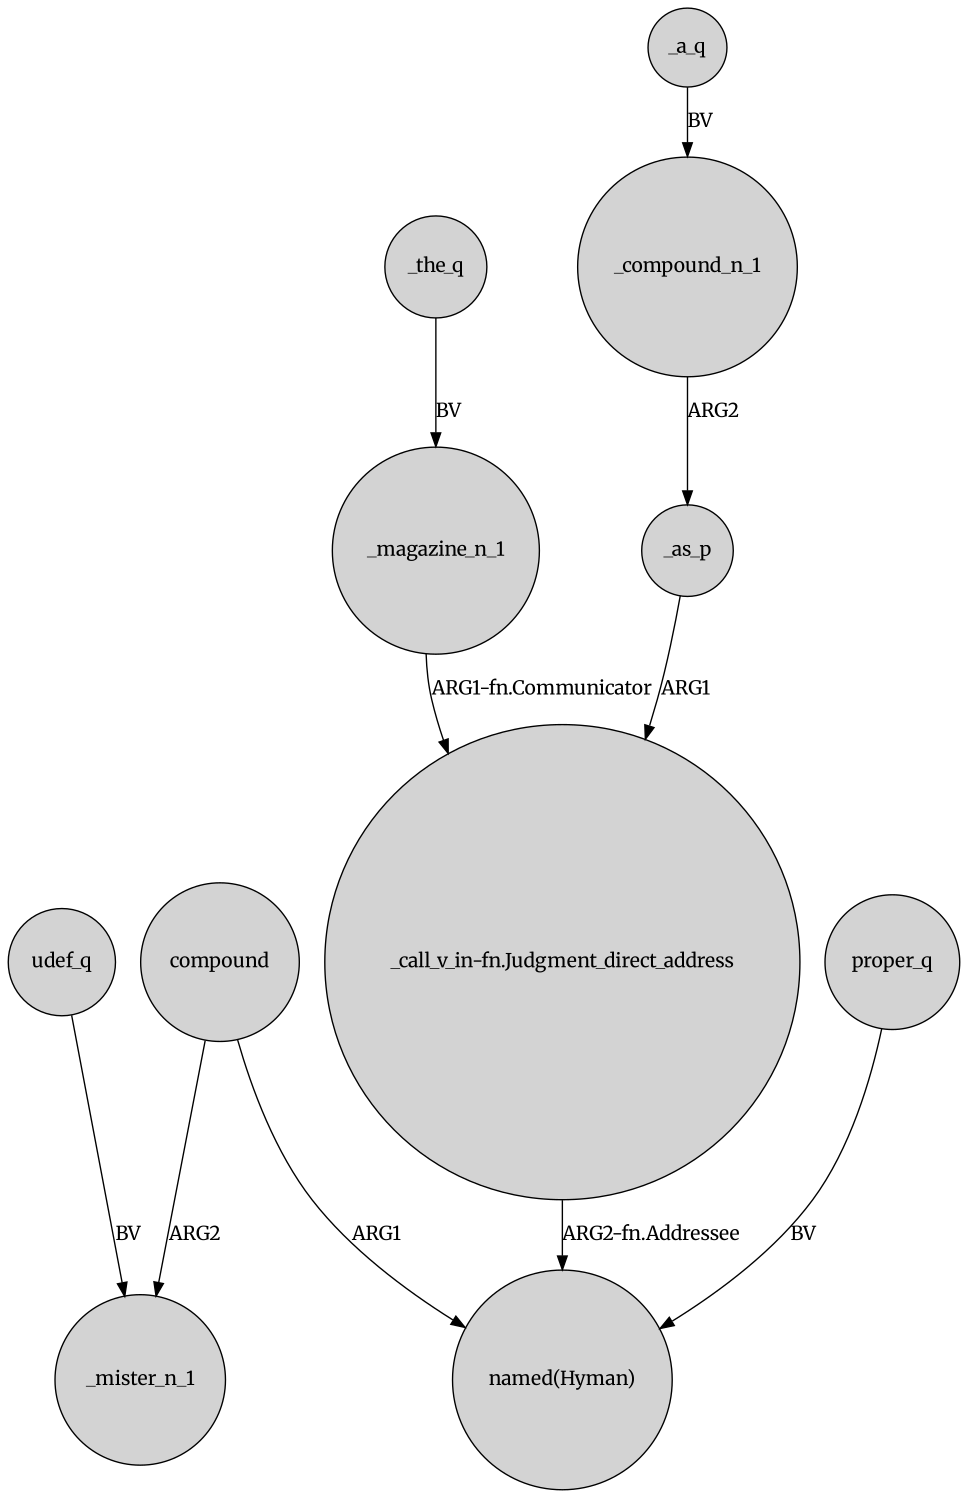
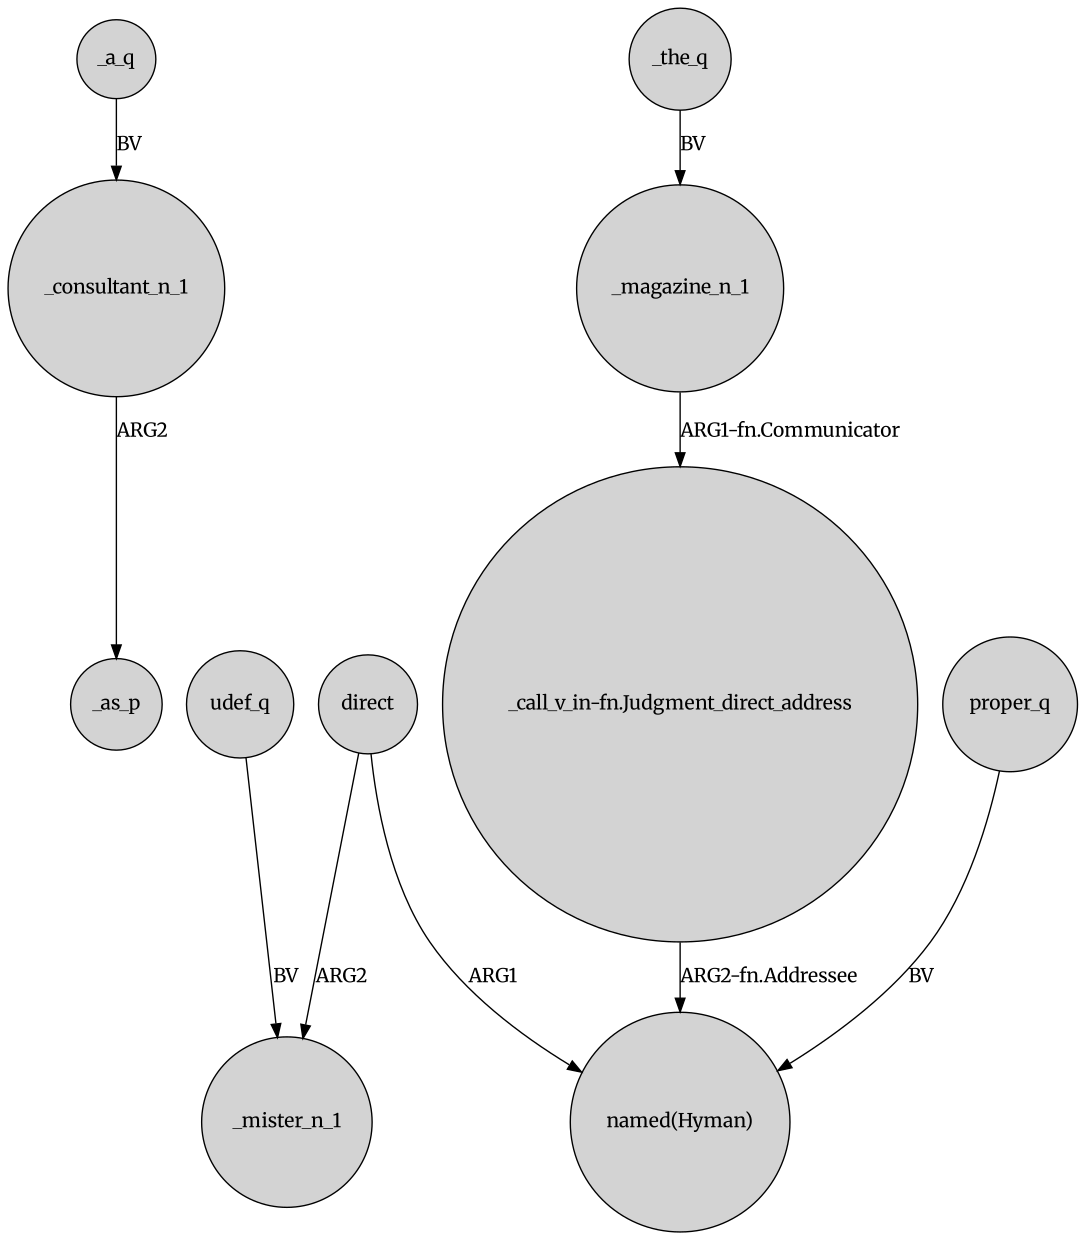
node "_compound_n_1": label "_compound_n_1" -> "_consultant_n_1"
edge "_as_p" -> "_call_v_in-fn.Judgment_direct_address": removed, label "ARG1"
node "compound": label "compound" -> "direct"
